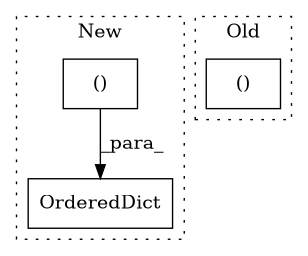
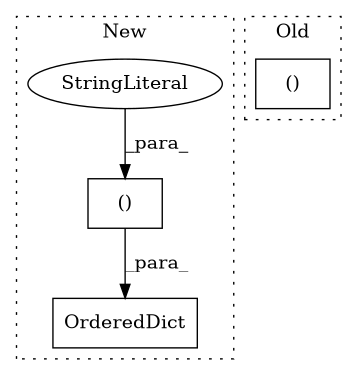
node "StringLiteral": added
